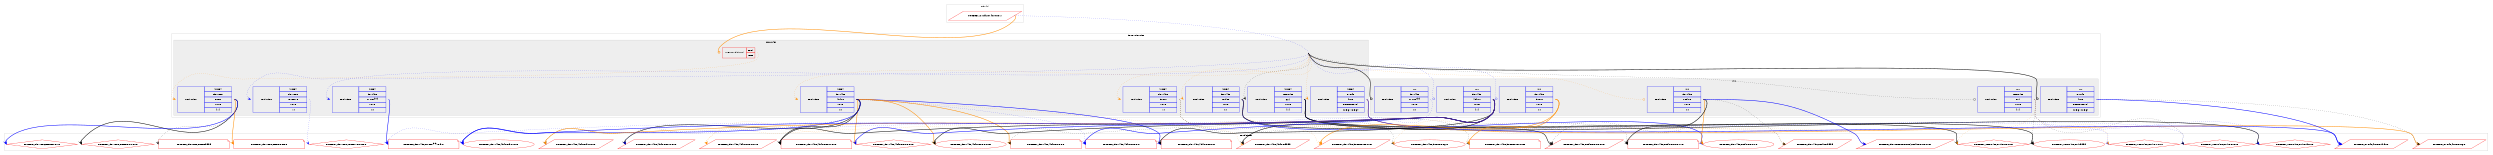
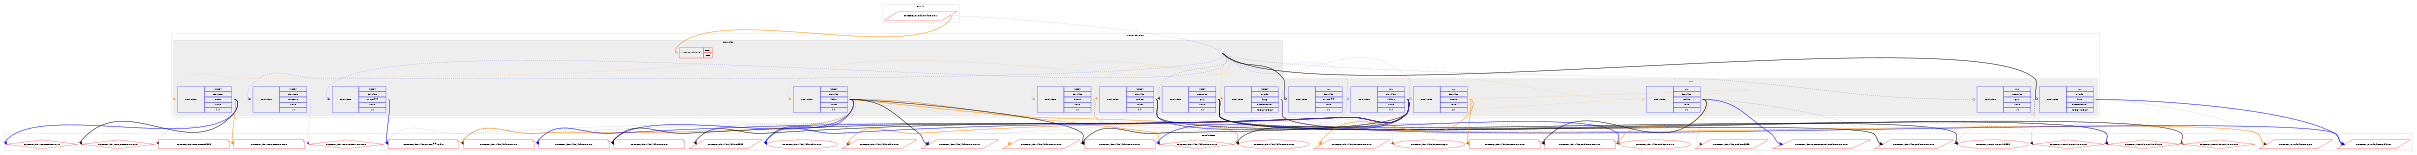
node "portage://net-misc/curl-8.7.1-r4": removed
